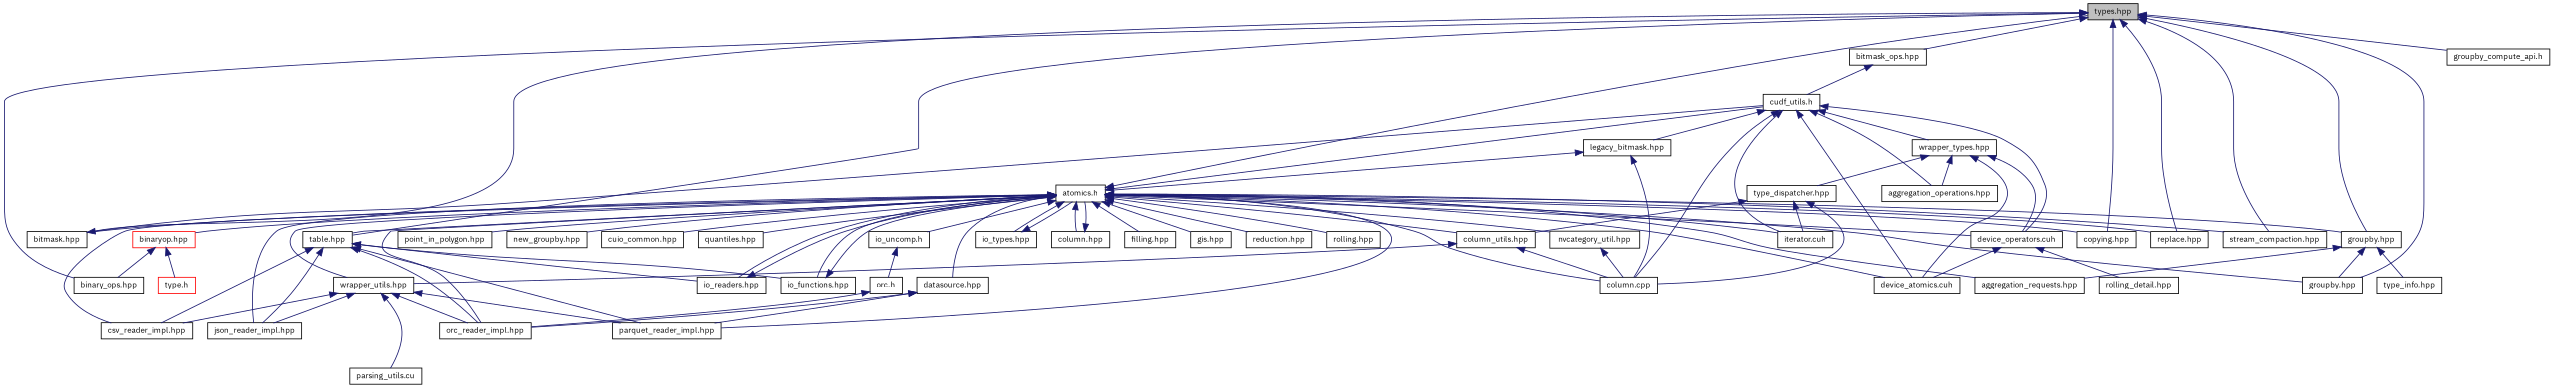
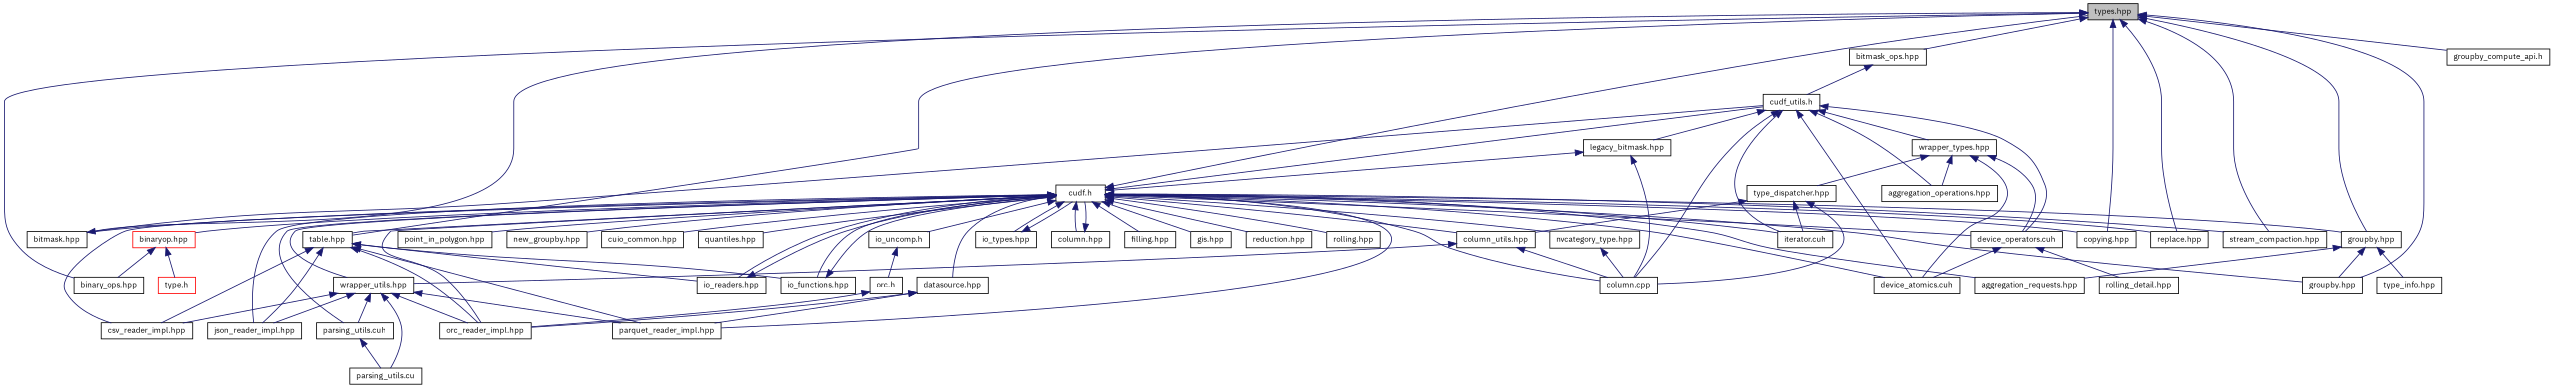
node "atomics.h": label "atomics.h" -> "cudf.h"
node "nvcategory_util.hpp": label "nvcategory_util.hpp" -> "nvcategory_type.hpp"
node "parsing_utils.cuh": added
